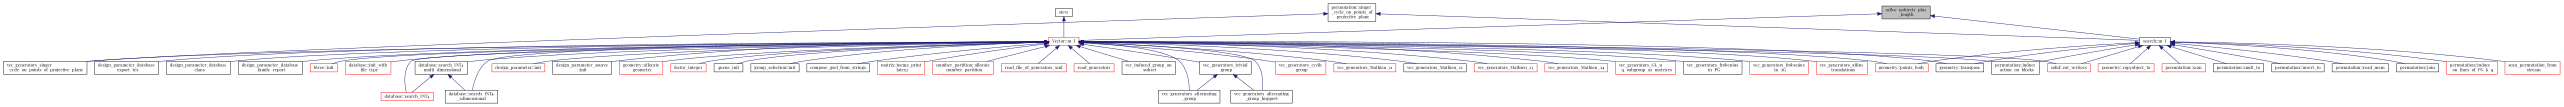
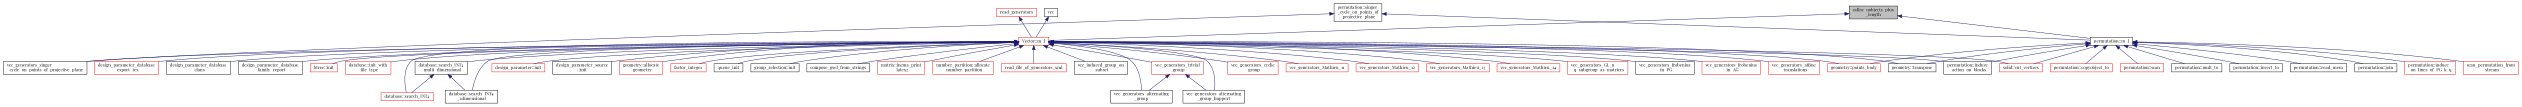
node "sieve": label "sieve" -> "vec"
node "search::m_l": label "search::m_l" -> "permutation::m_l"
edge "read_generators" -> "Vector::m_l": reversed
node "design_parameter_database _export_tex": color black -> red
node "vec_generators_trivial _group": color black -> red
node "vec_generators_Mathieu_12": color black -> red
node "geometry::copyobject_to": label "geometry::copyobject_to" -> "permutation::copyobject_to"
